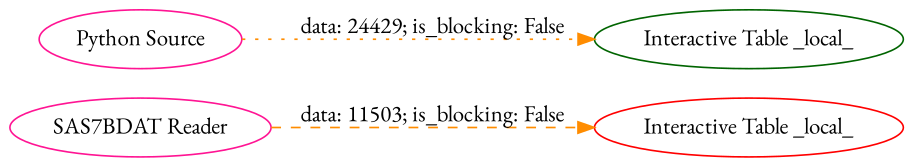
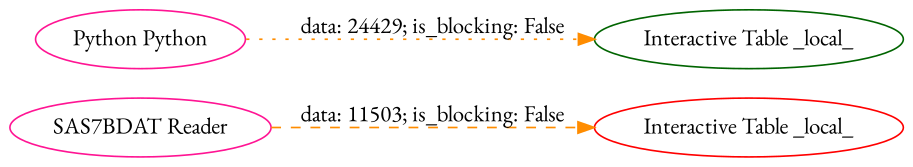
node "Python Source": label "Python Source" -> "Python Python"
